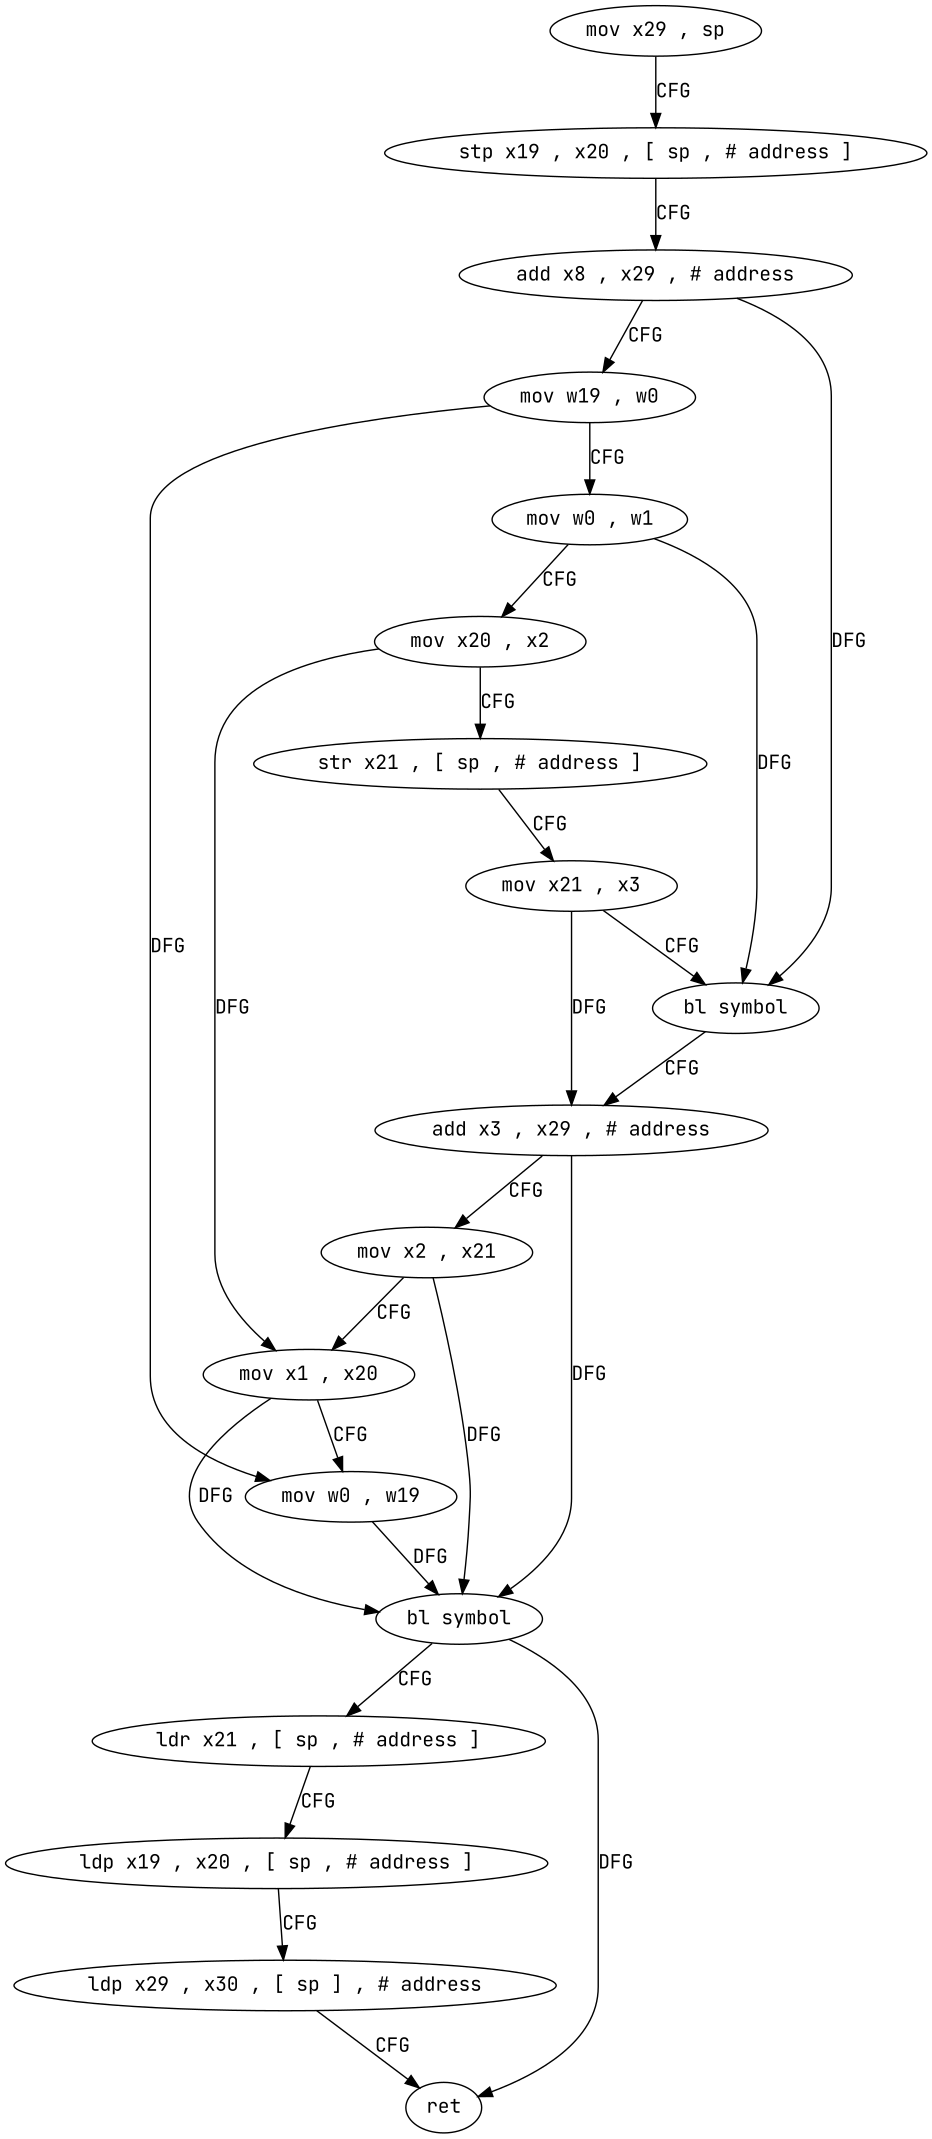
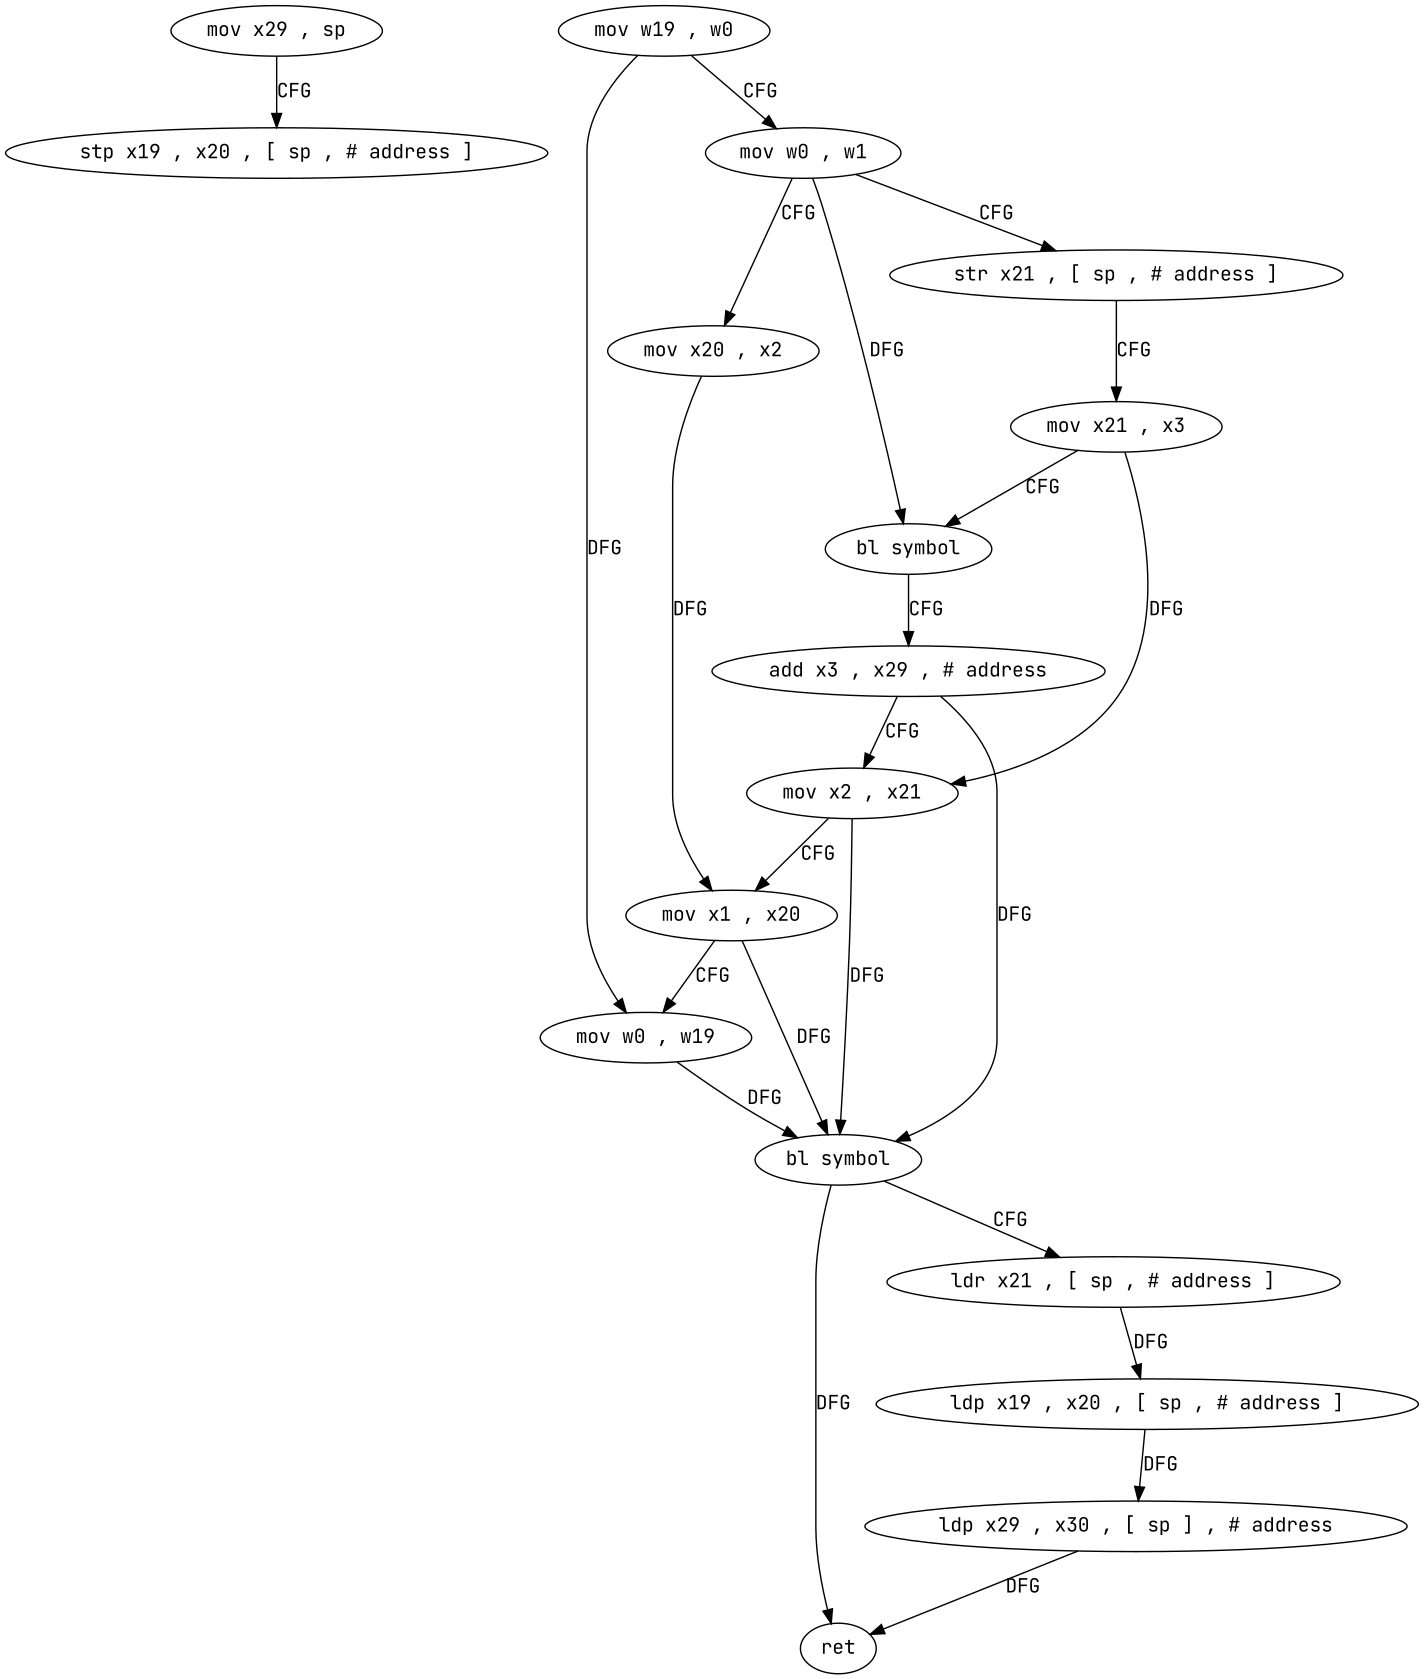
node "add x8 , x29 , # address": removed
edge "mov x20 , x2" -> "str x21 , [ sp , # address ]": now "mov w0 , w1" -> "str x21 , [ sp , # address ]"
edge "mov x21 , x3" -> "add x3 , x29 , # address": now "mov x21 , x3" -> "mov x2 , x21"
edge "ldr x21 , [ sp , # address ]" -> "ldp x19 , x20 , [ sp , # address ]": label "CFG" -> "DFG"
edge "ldp x19 , x20 , [ sp , # address ]" -> "ldp x29 , x30 , [ sp ] , # address": label "CFG" -> "DFG"
edge "ldp x29 , x30 , [ sp ] , # address" -> "ret": label "CFG" -> "DFG"
